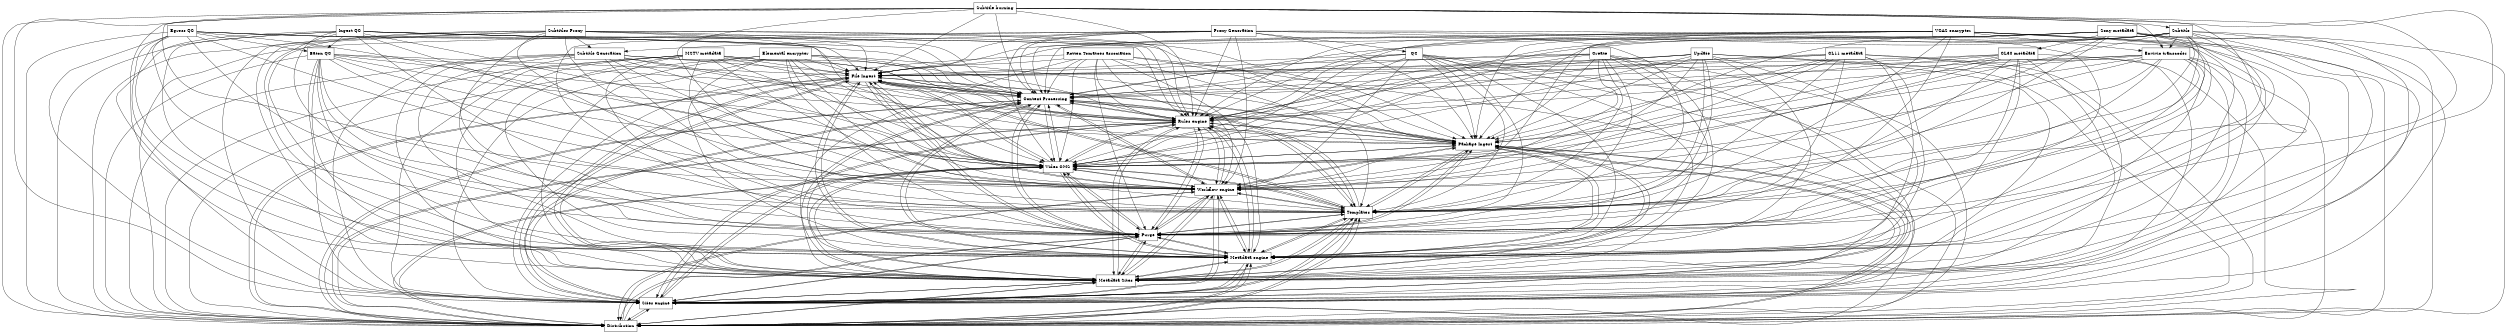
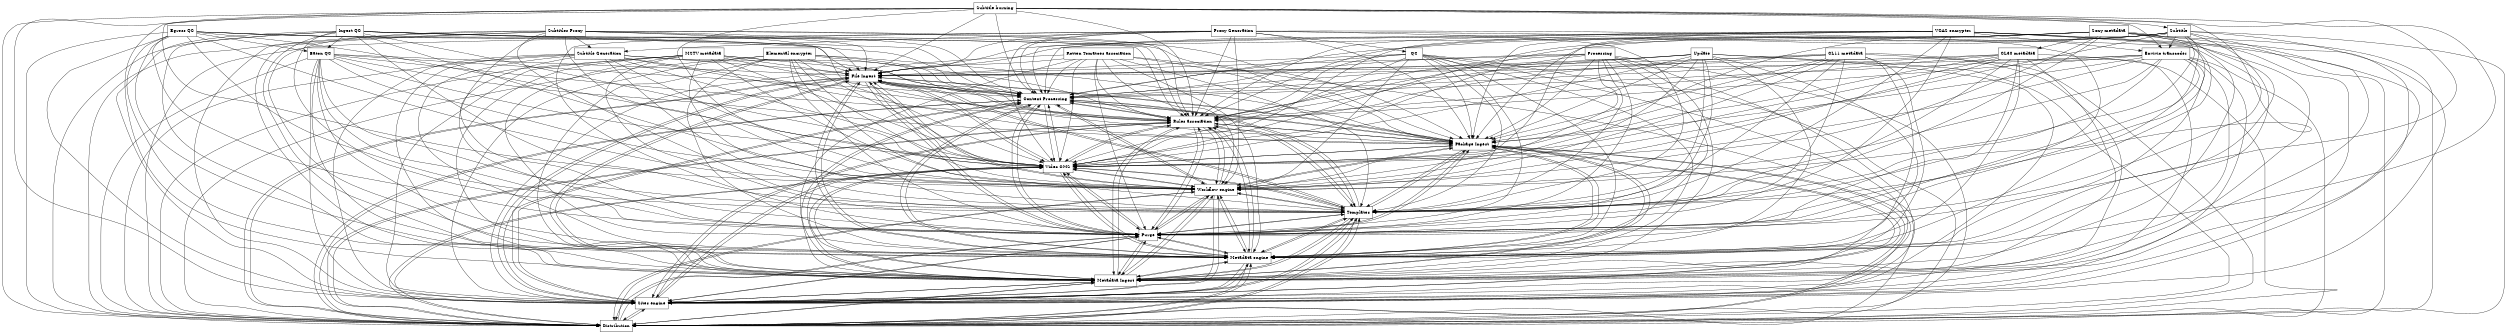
node "Create": label "Create" -> "Processing"
node "Rules engine": label "Rules engine" -> "Rules association"
node "Metadata Sites": label "Metadata Sites" -> "Metadata Ingest"
